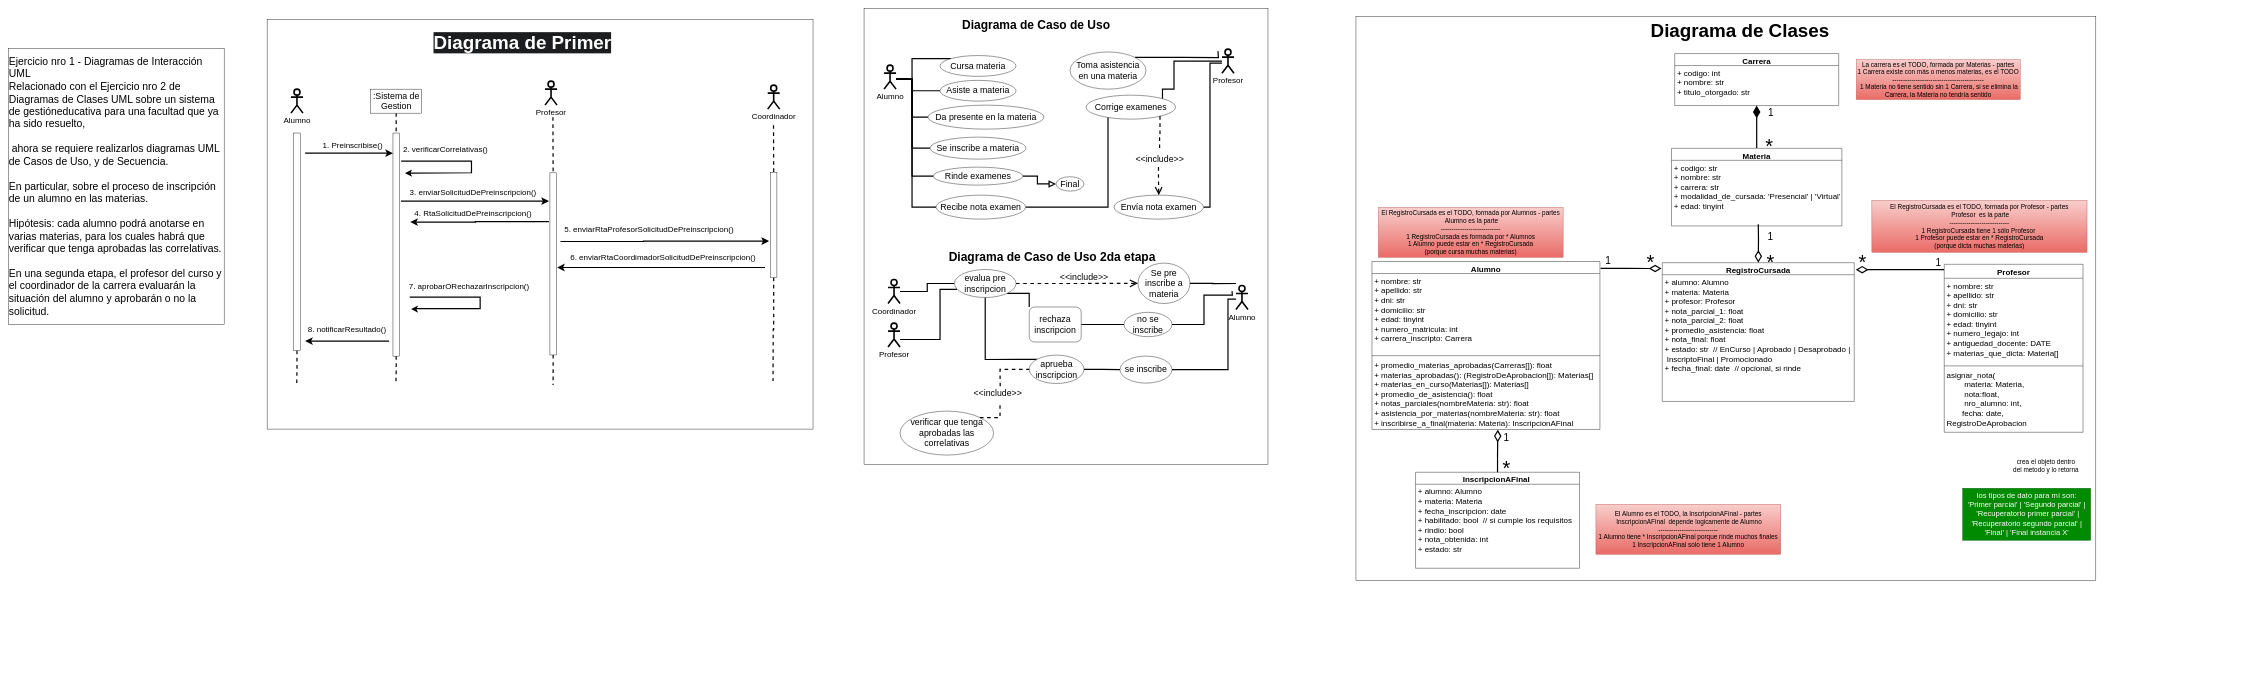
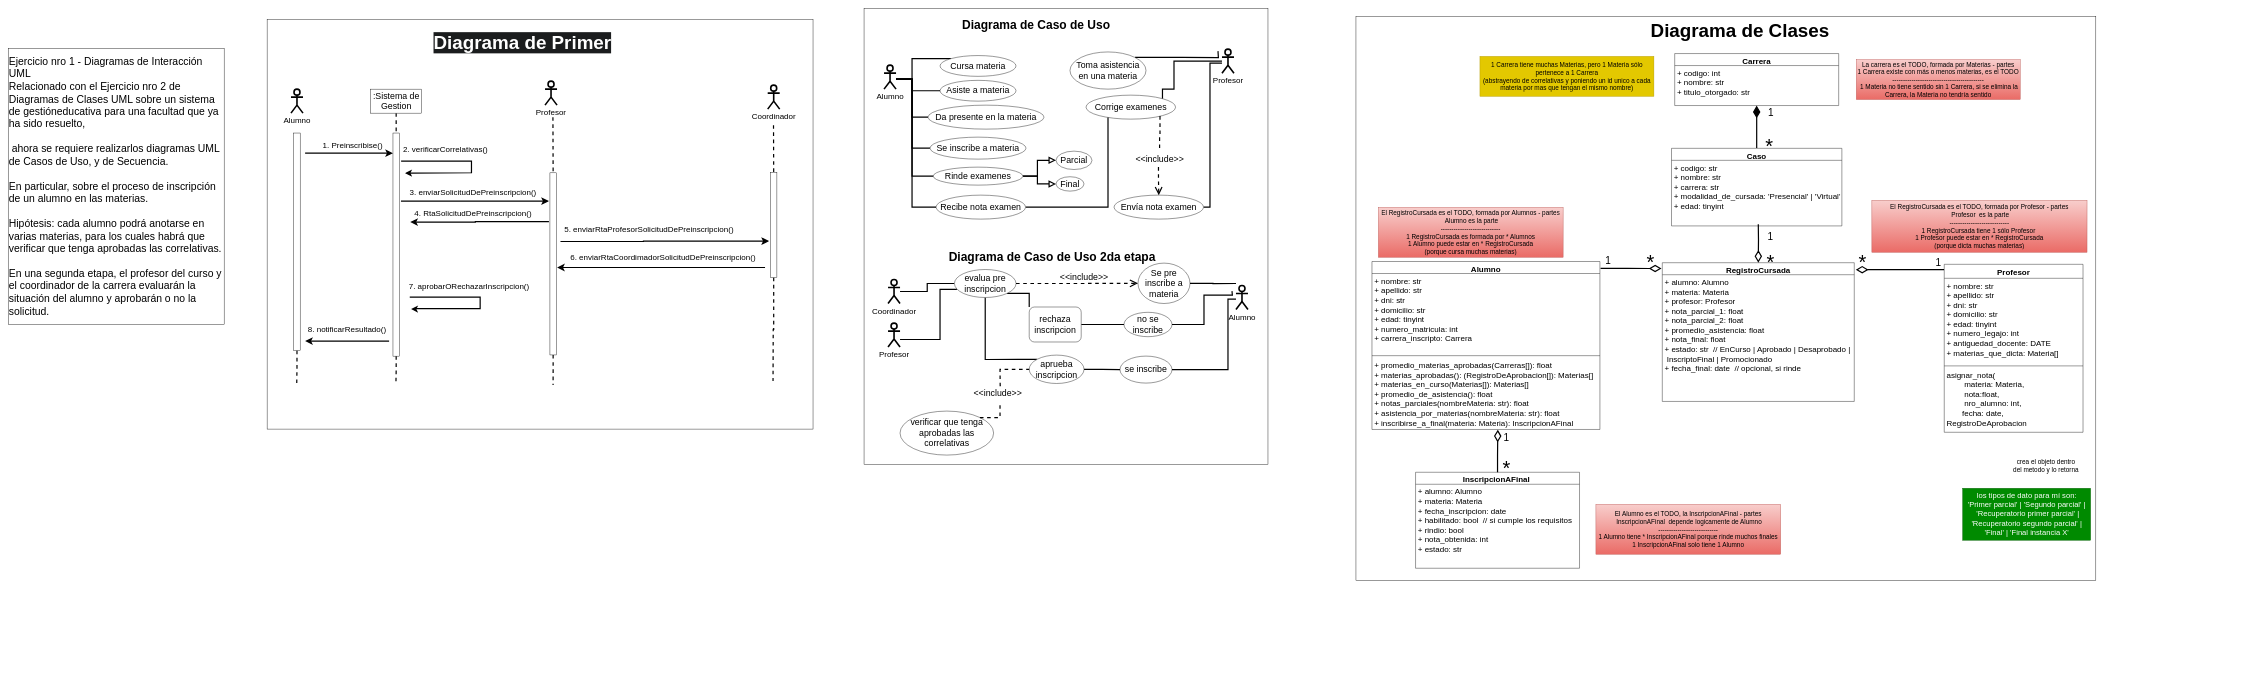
node "1 Carrera tiene muchas Materias, pero 1 Materia sólo pertenece a 1 Carrera (abstrayendo de correlativas y poniendo un id unico a cada materia por mas que tengan el mismo nombre)": added
node "Materia": label "Materia" -> "Caso"
node "Parcial": added
edge "Rinde examenes" -> "Parcial": added
